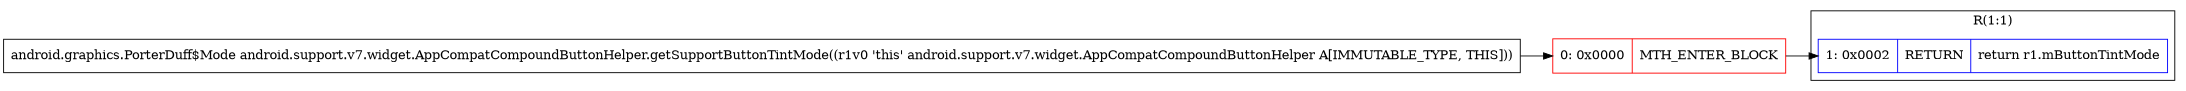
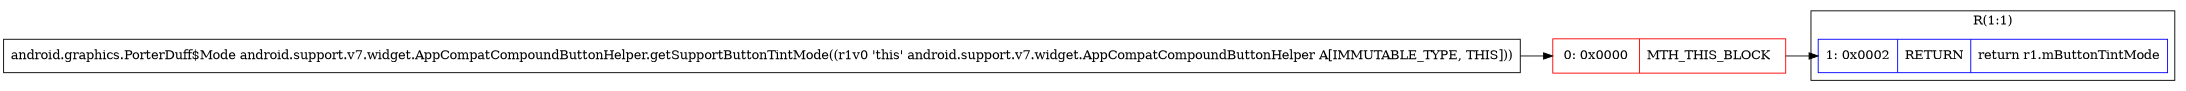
node "0: 0x0000": text "MTH_ENTER_BLOCK" -> "MTH_THIS_BLOCK"
